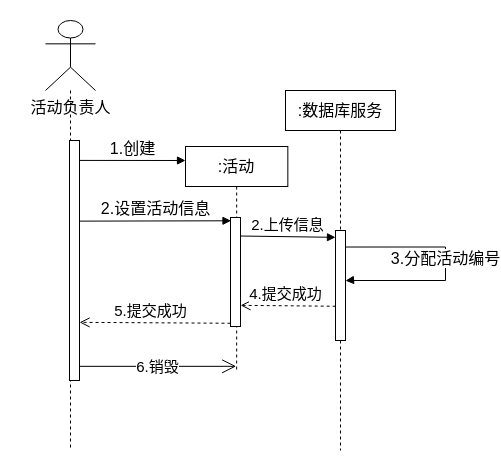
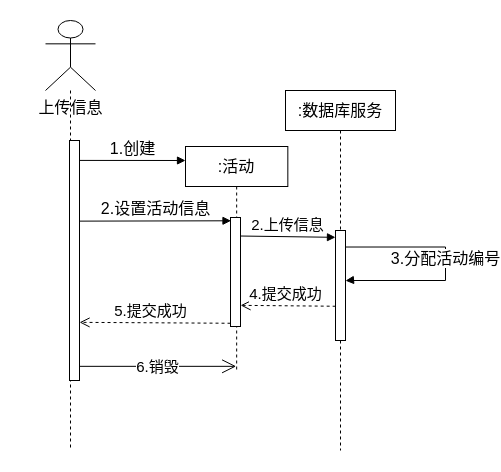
node "活动负责人": label "活动负责人" -> "上传信息"
